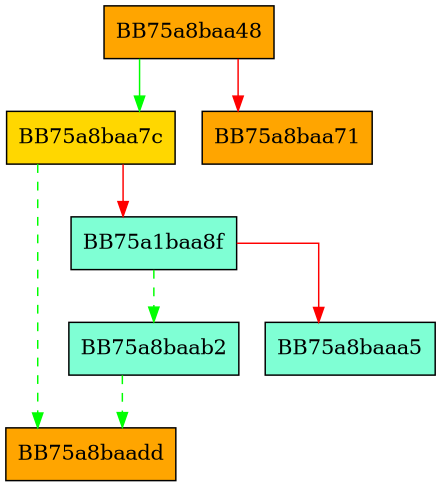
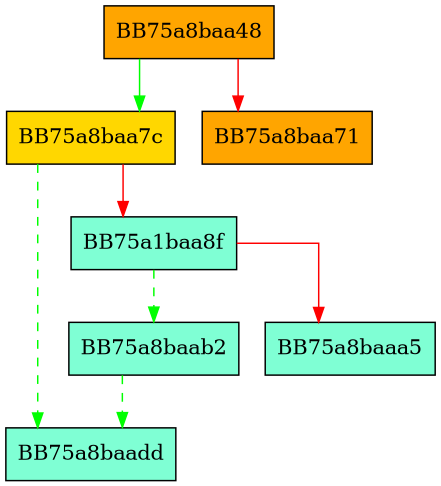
node "BB75a8baadd": fillcolor orange -> aquamarine
